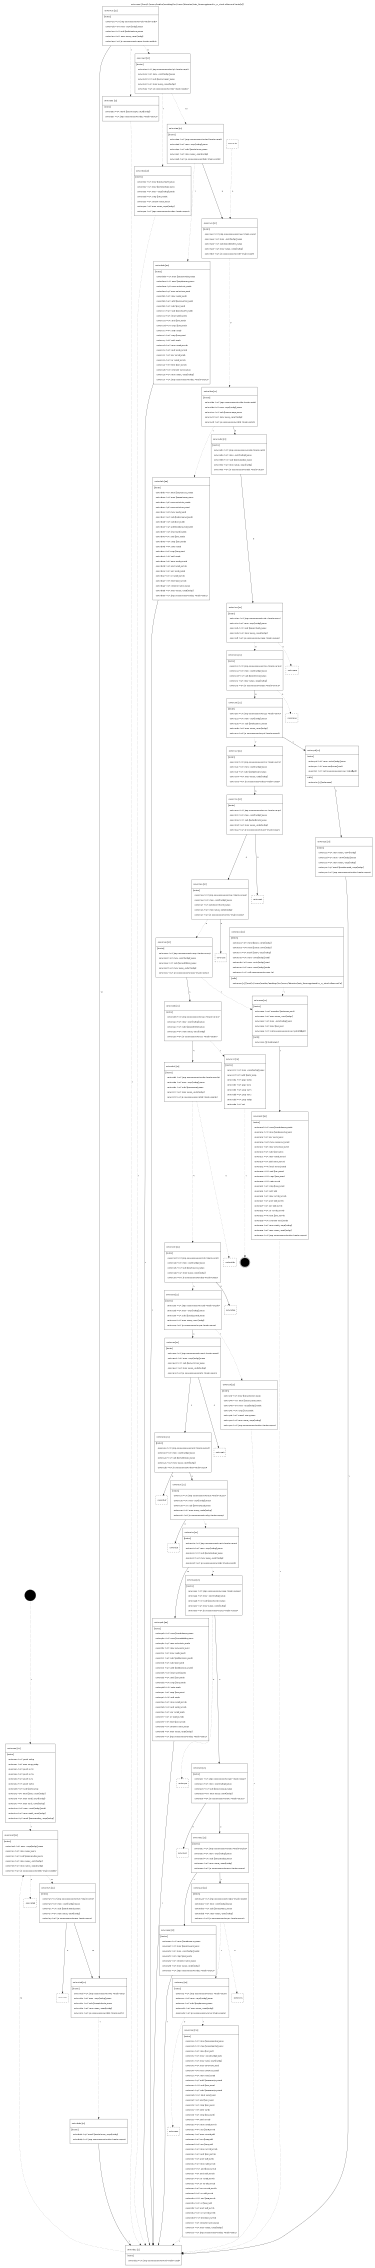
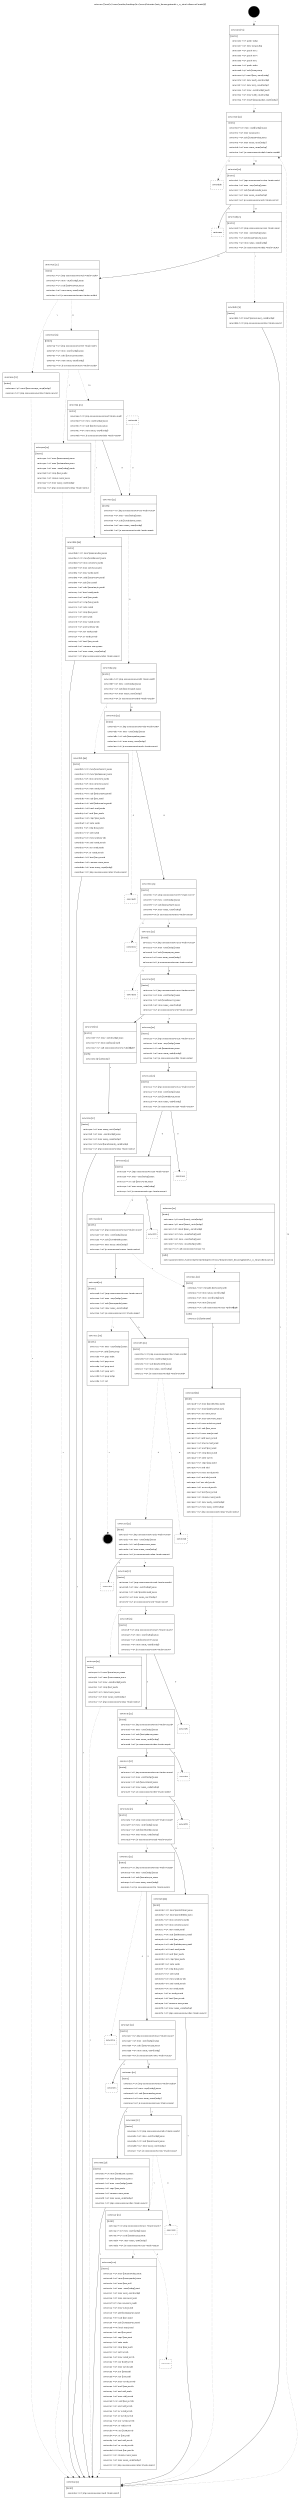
node "0x4019dc": added
edge "0x401456 [25]" -> "0x40143d [25]": reversed
